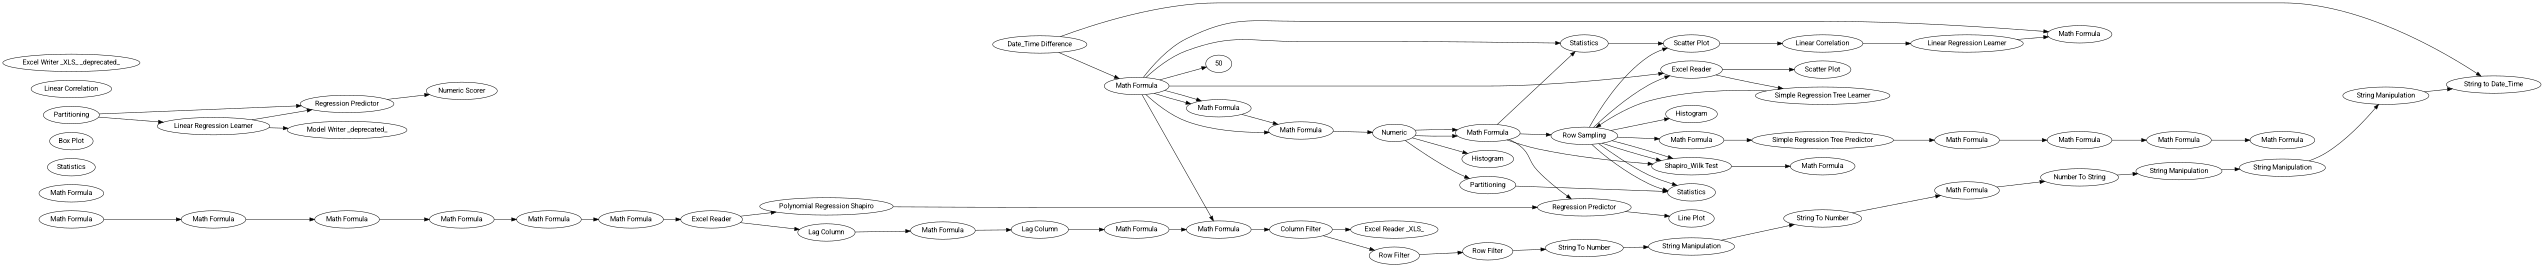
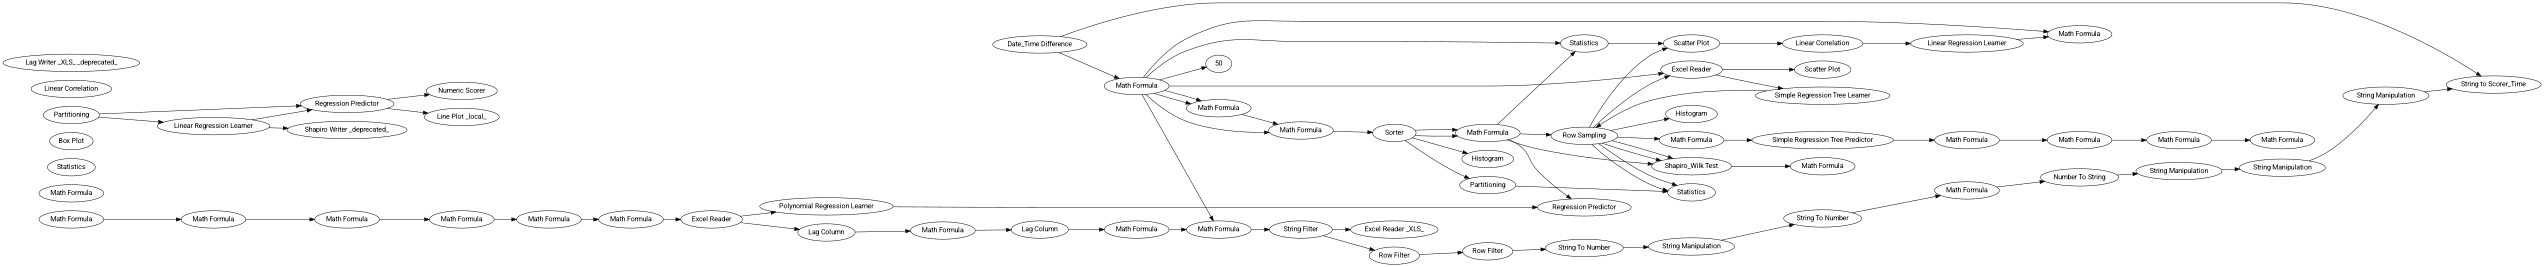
node "Excel Writer _XLS_ _deprecated_": label "Excel Writer _XLS_ _deprecated_" -> "Lag Writer _XLS_ _deprecated_"
node "String to Date_Time": label "String to Date_Time" -> "String to Scorer_Time"
node "Line Plot _local_": added
node "Model Writer _deprecated_": label "Model Writer _deprecated_" -> "Shapiro Writer _deprecated_"
node "Numeric": label "Numeric" -> "Sorter"
node "Polynomial Regression Shapiro": label "Polynomial Regression Shapiro" -> "Polynomial Regression Learner"
node "Line Plot": removed
node "Column Filter": label "Column Filter" -> "String Filter"
